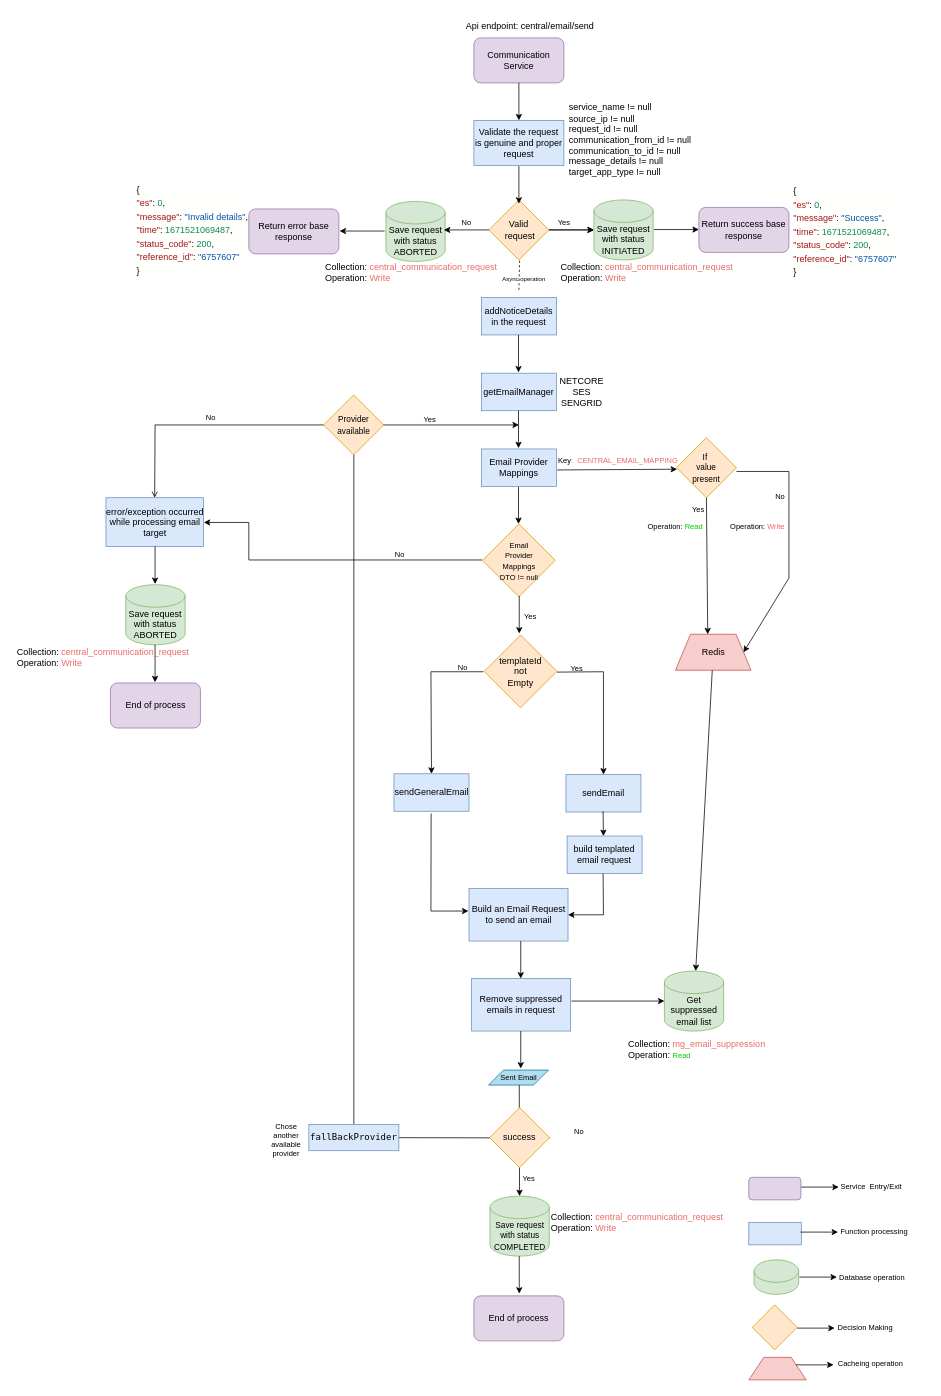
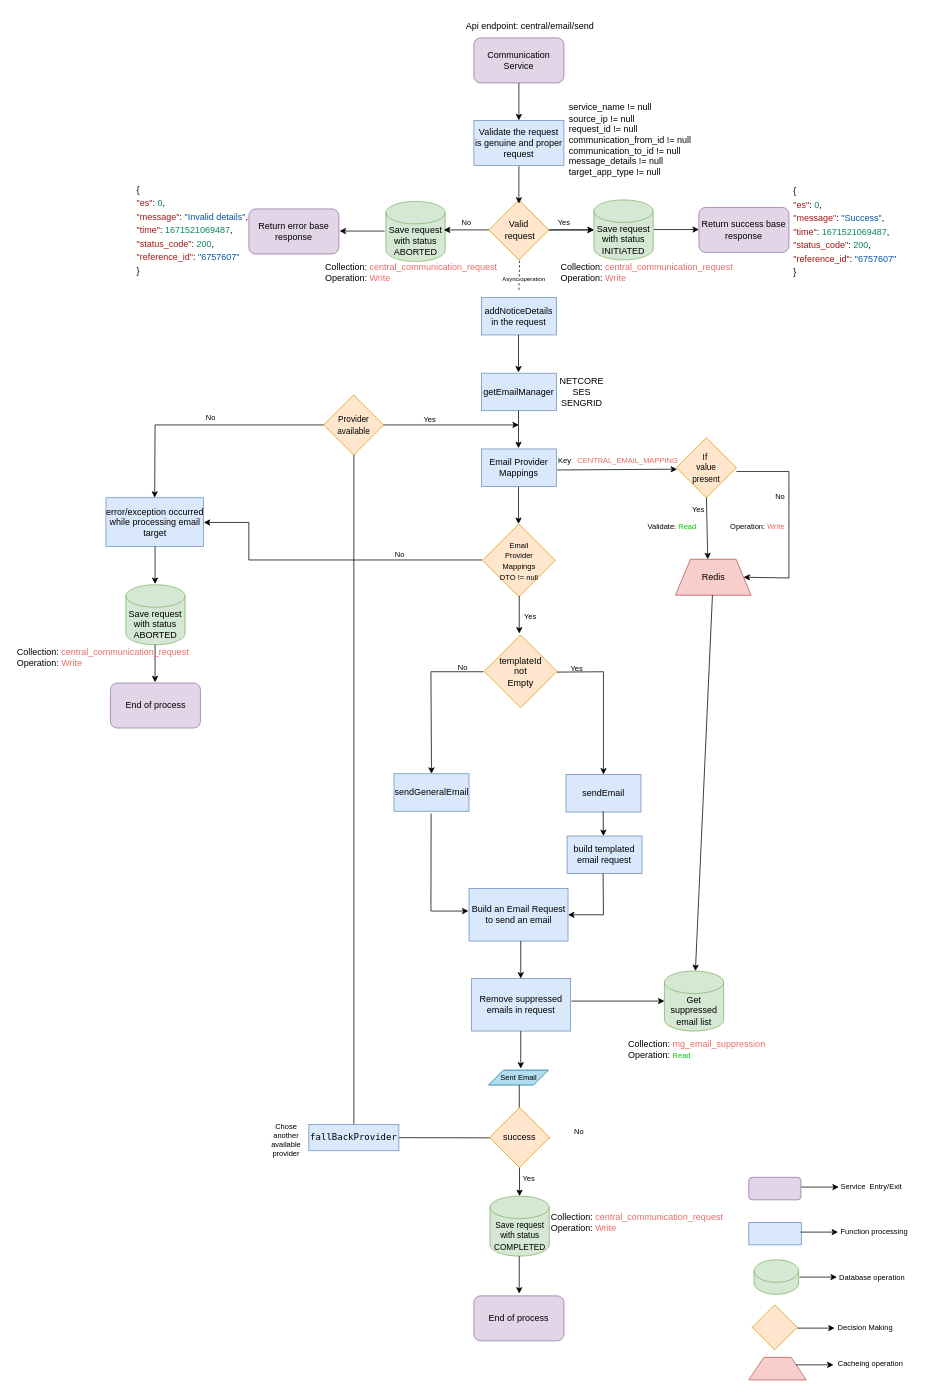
edge "Provider available" -> "error/exception occurred while processing email target": arrowhead open -> classic
node "Operation: Read": label "Operation: Read" -> "Validate: Read"
node "Redis": moved (713, 652) -> (713, 577)
